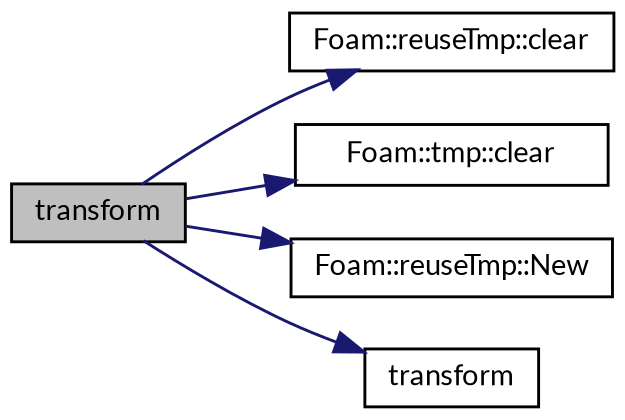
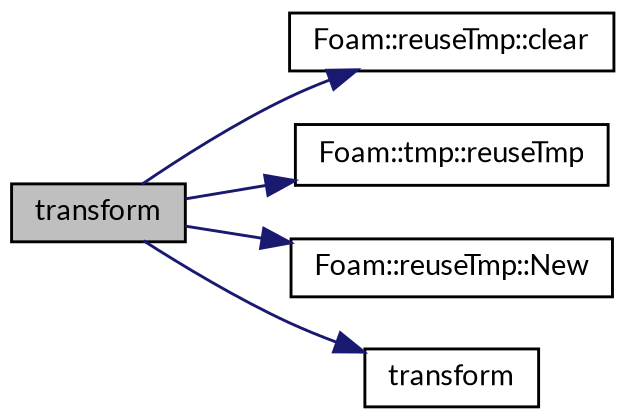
node "Foam::tmp::clear": label "Foam::tmp::clear" -> "Foam::tmp::reuseTmp"
